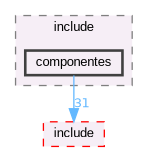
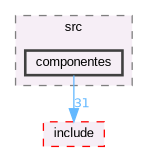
cluster "include": label "include" -> "src"
